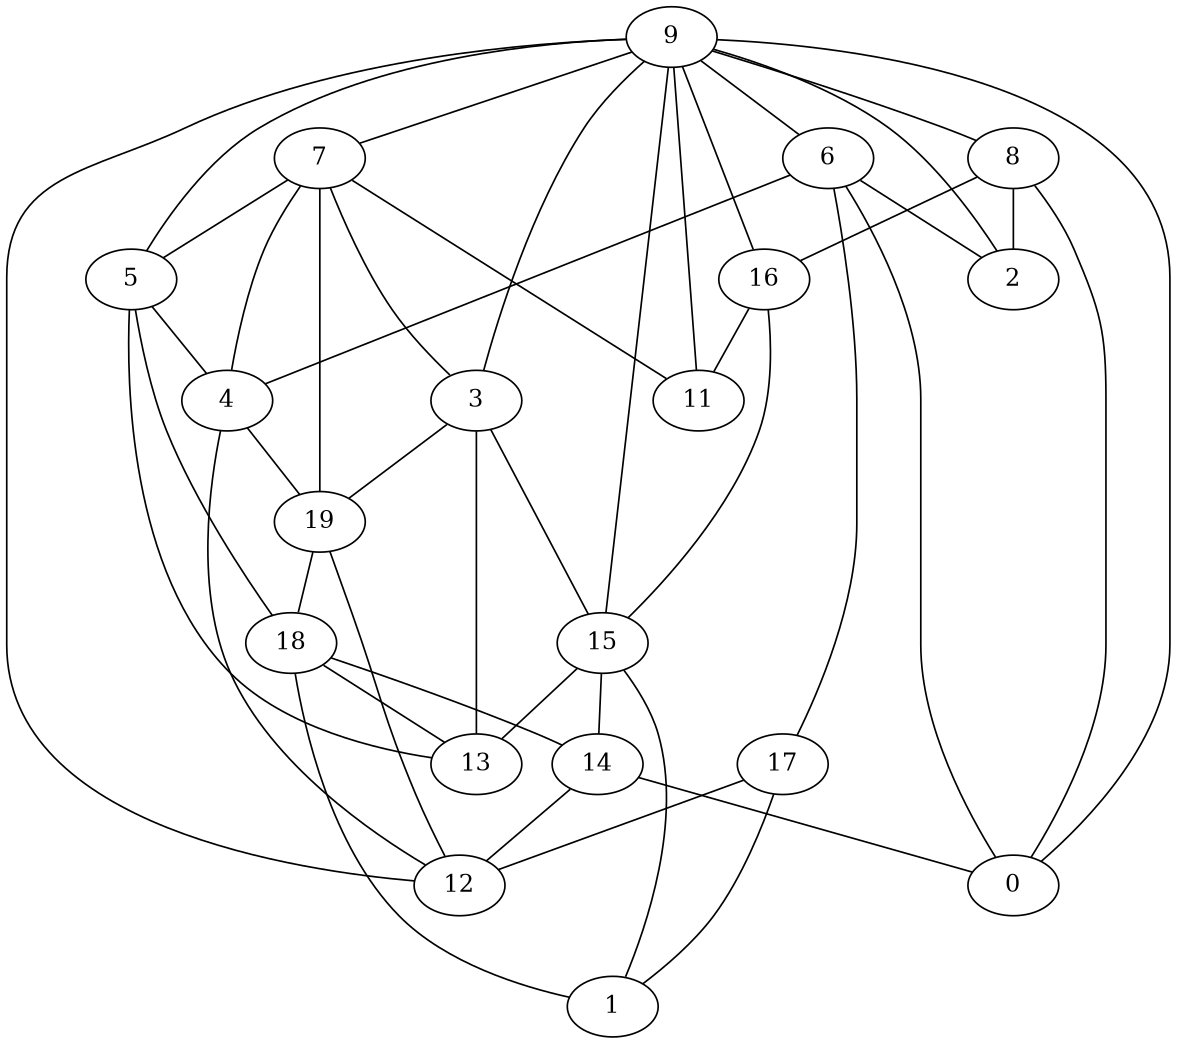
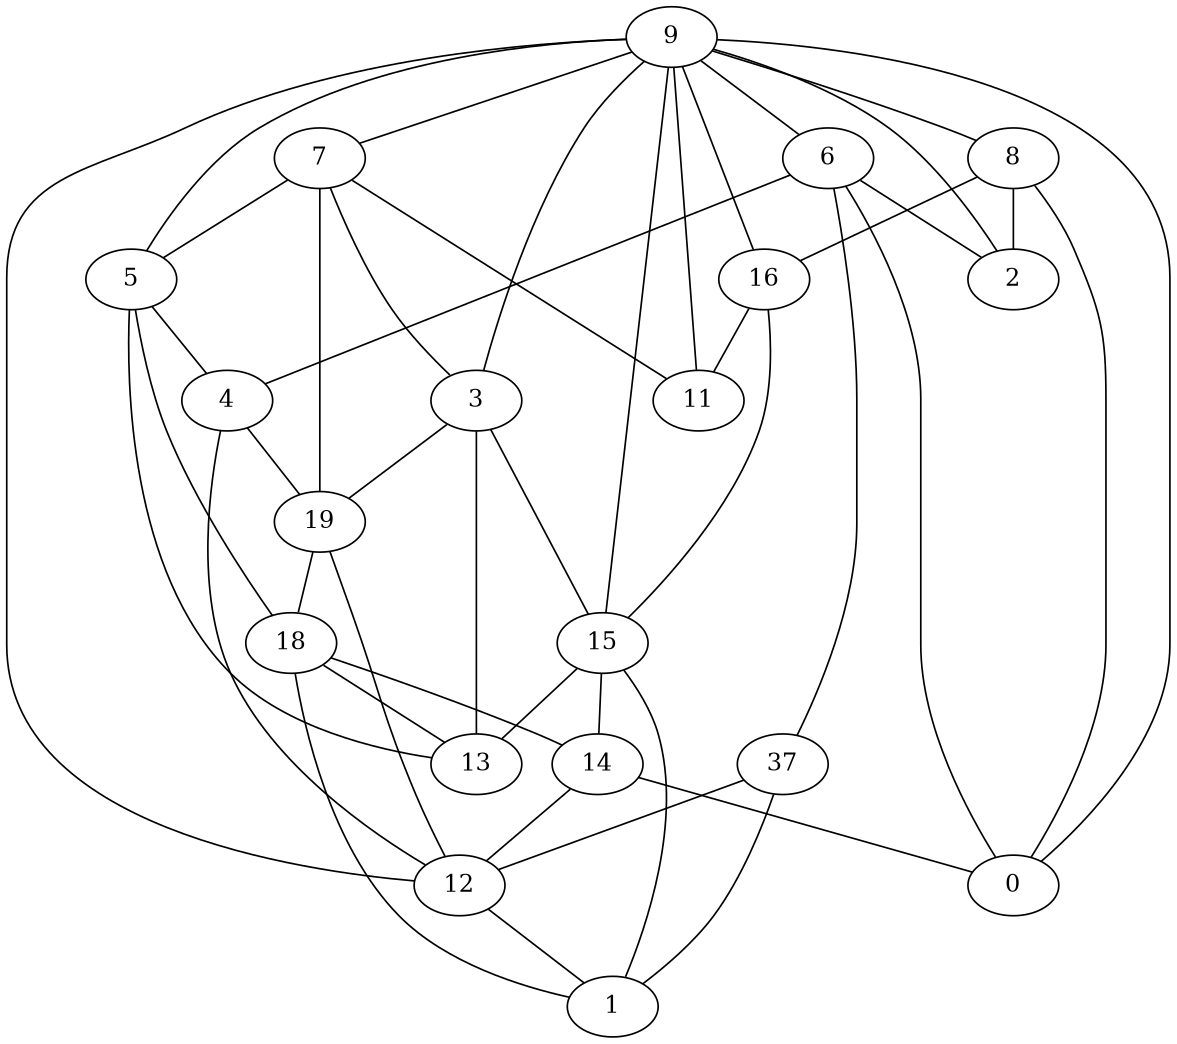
edge "7" -- "4": removed
node "17": label "17" -> "37"
edge "12" -- "1": added
